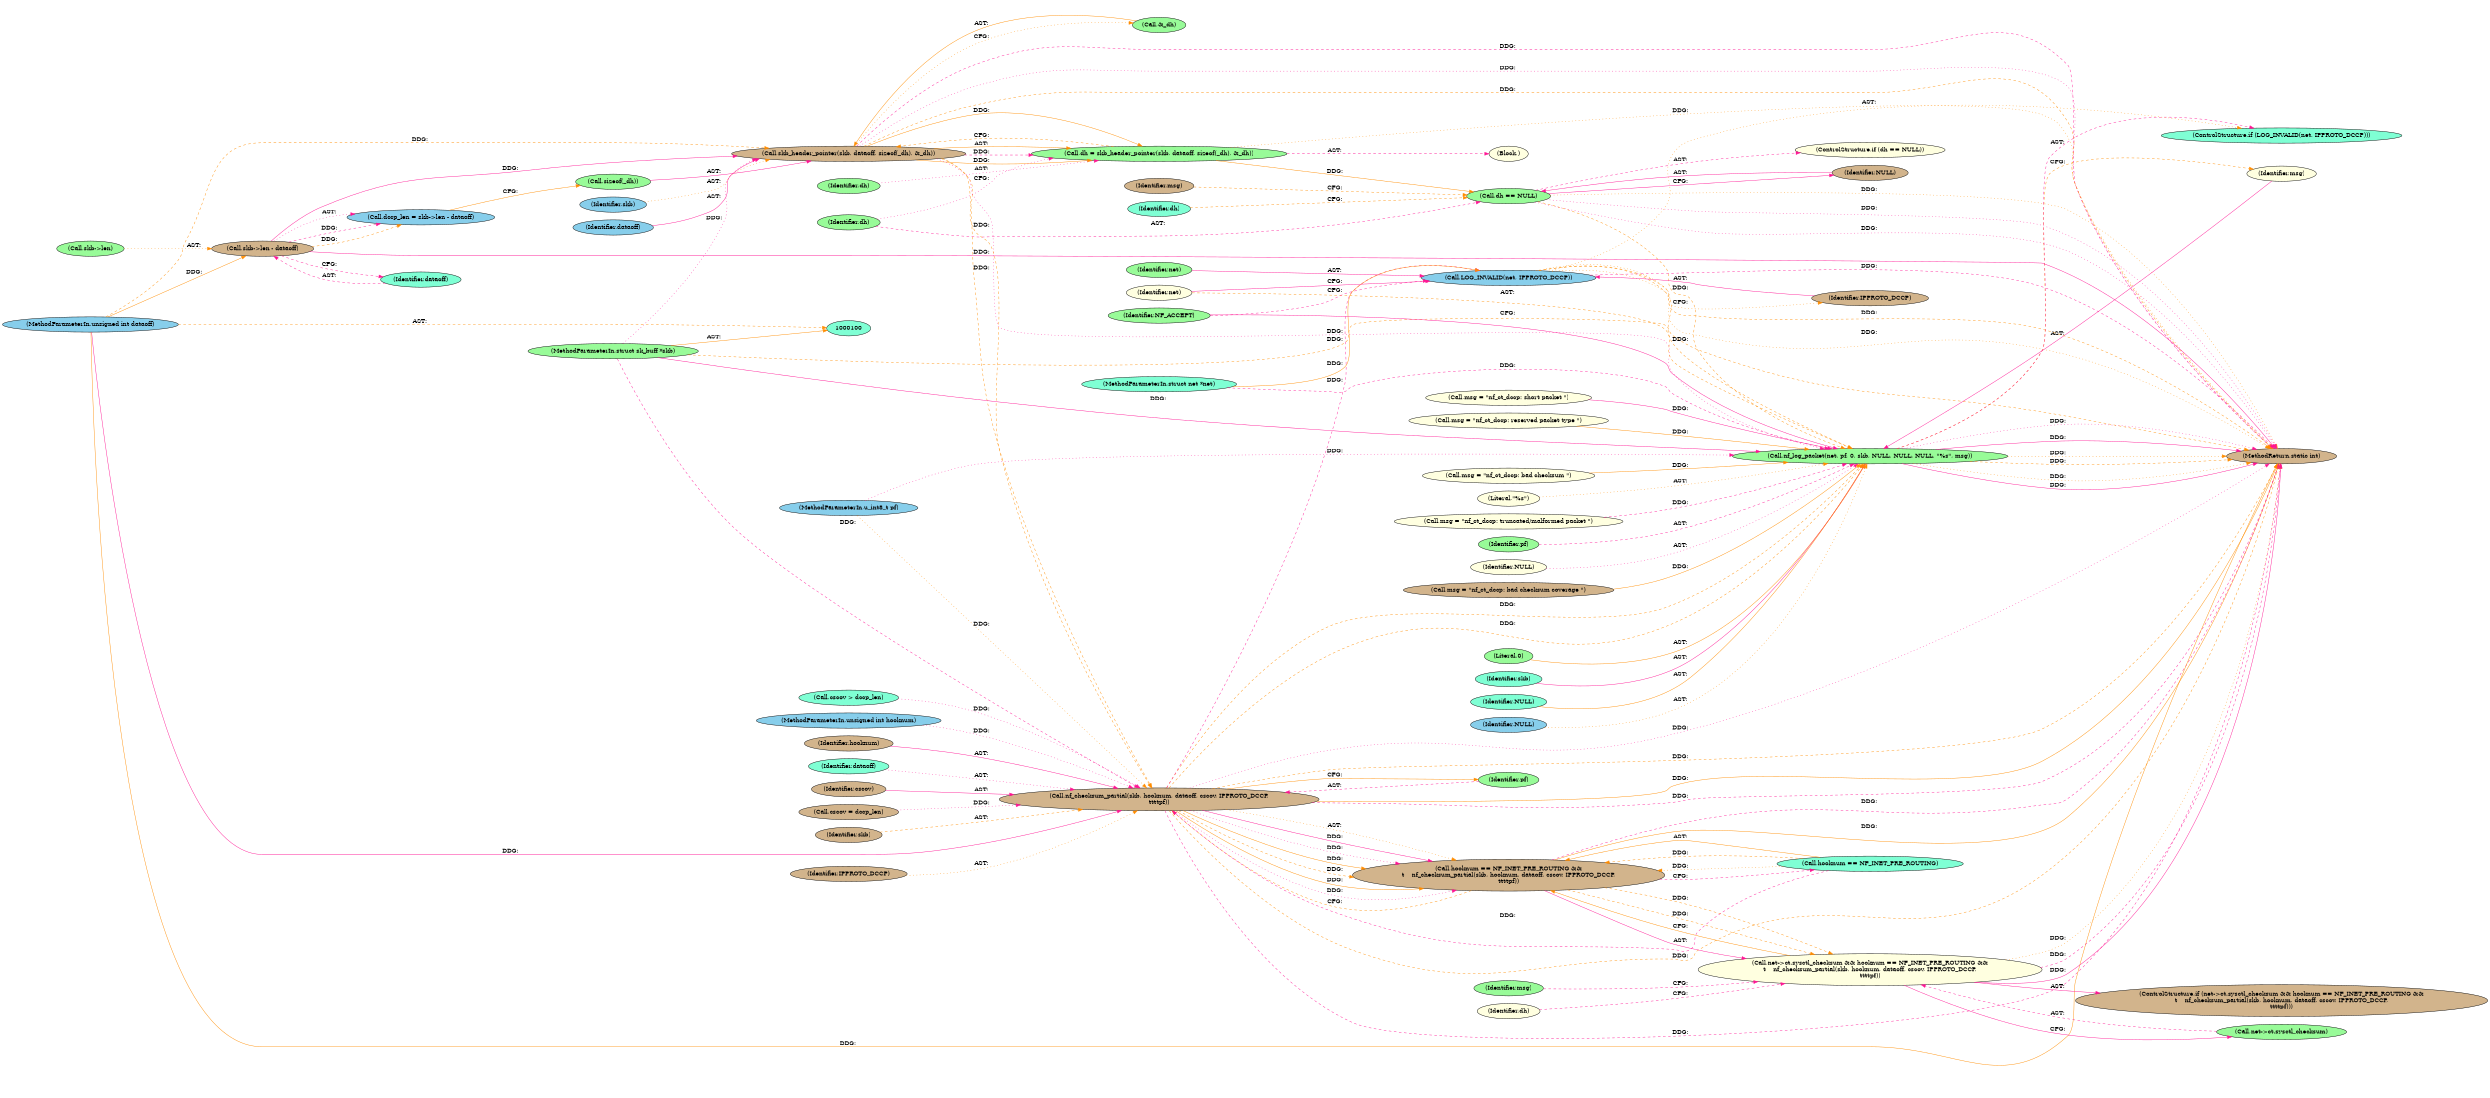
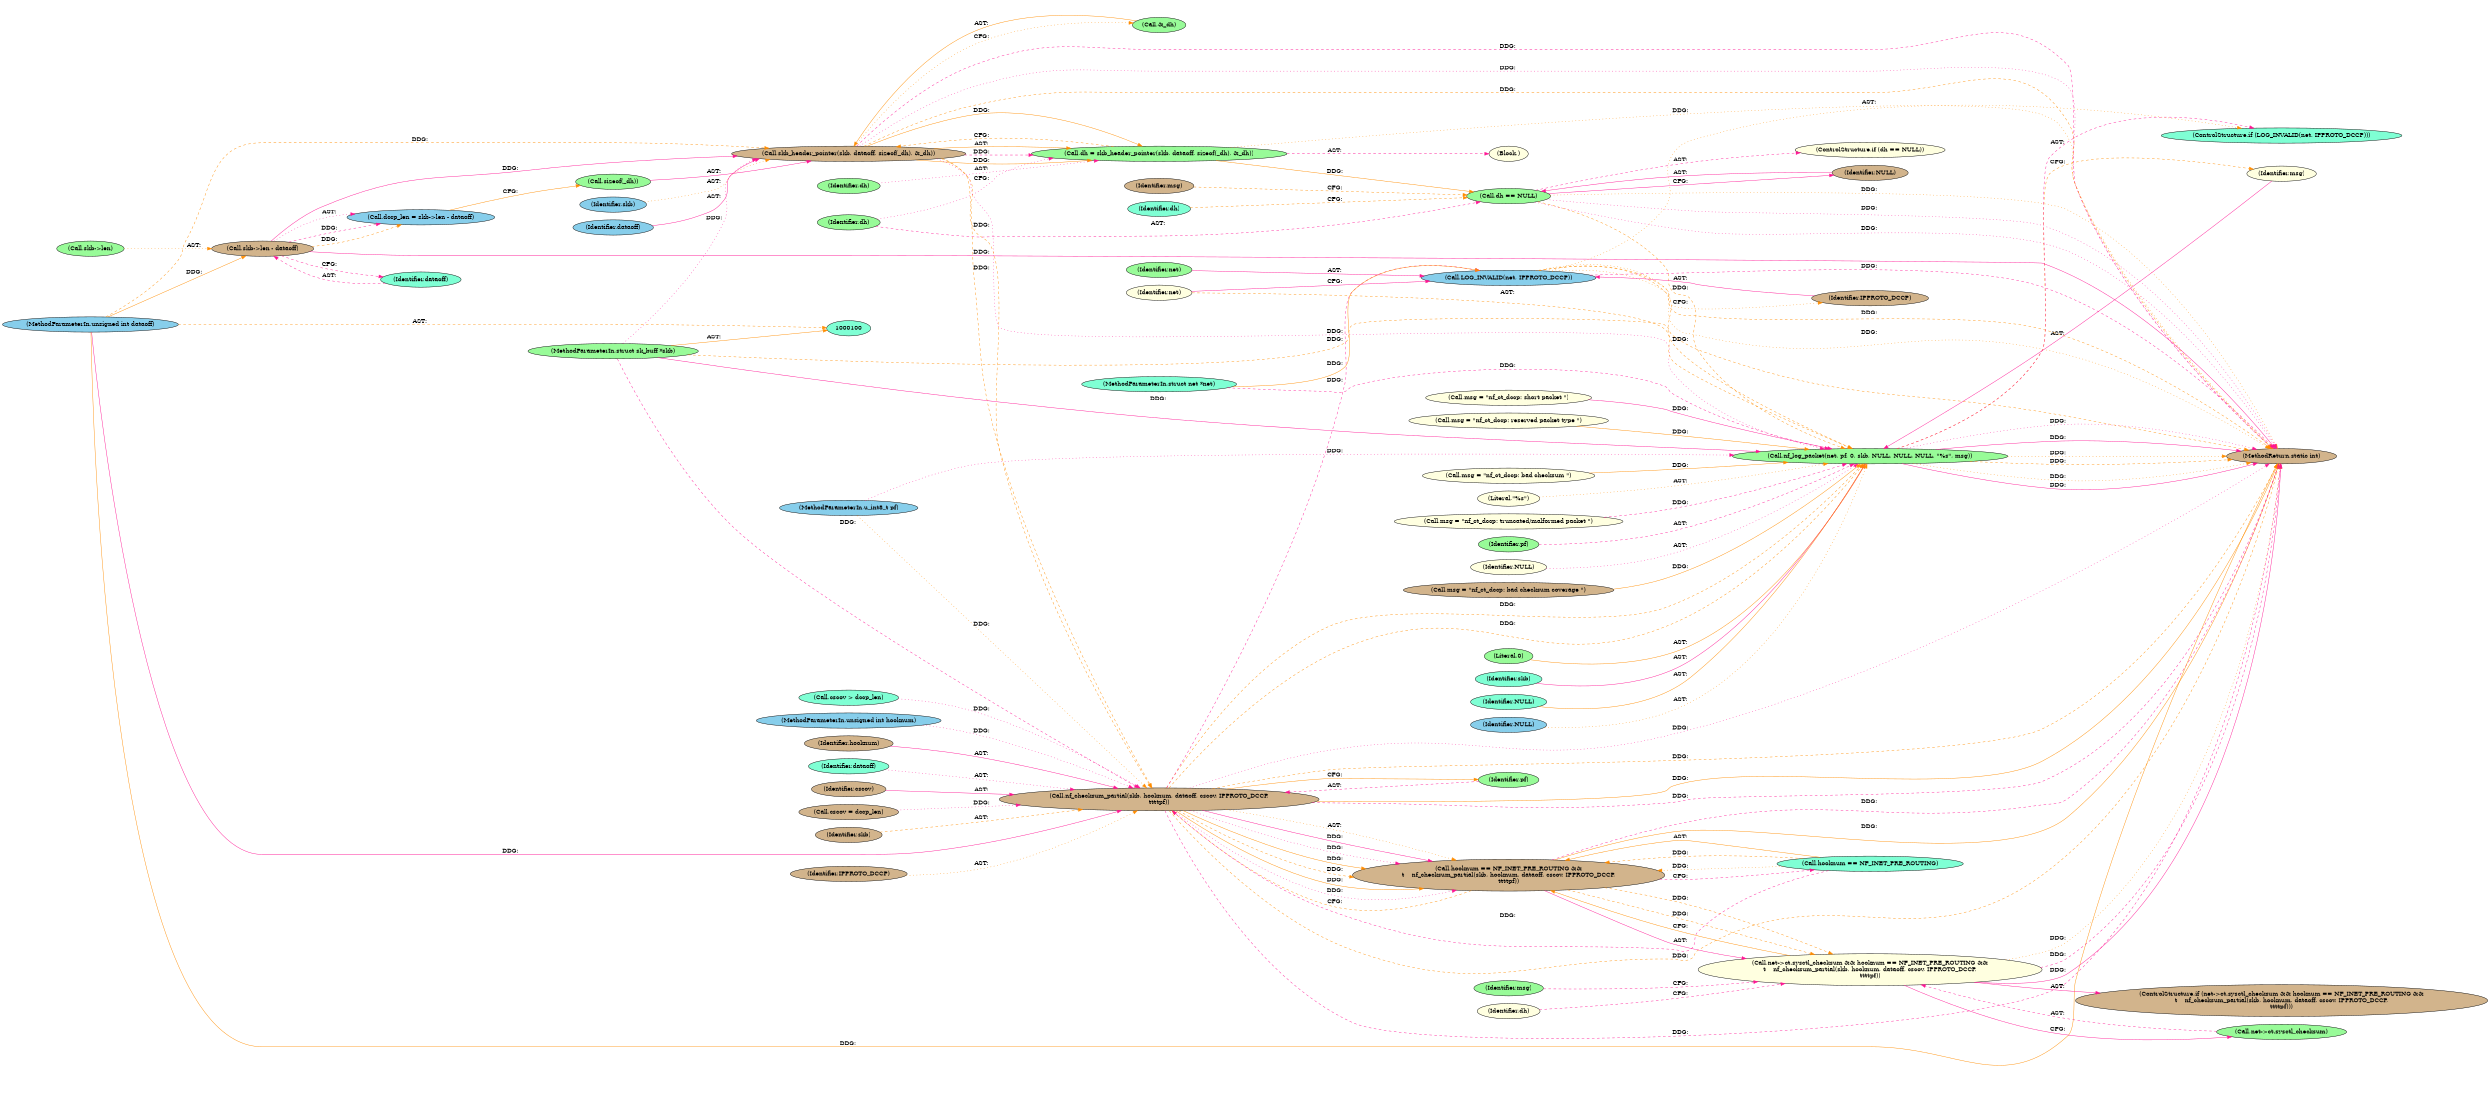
node "(Identifier,NF_ACCEPT)": removed
